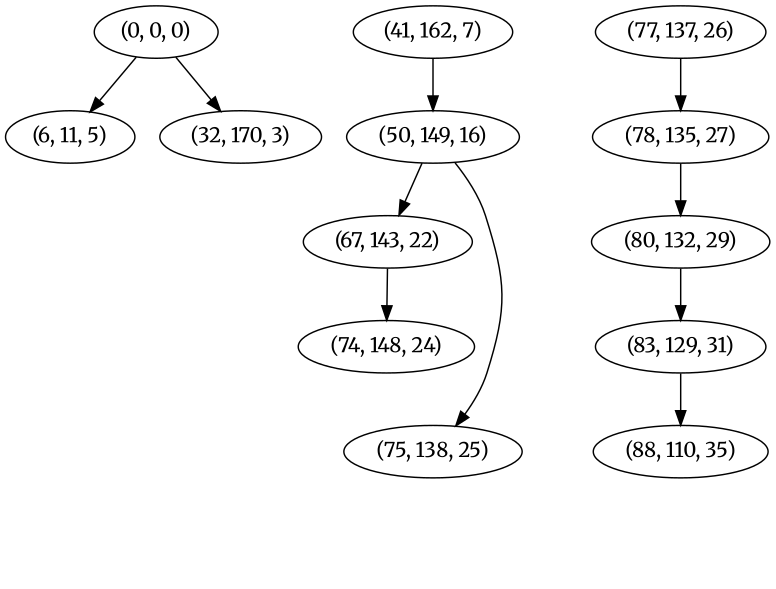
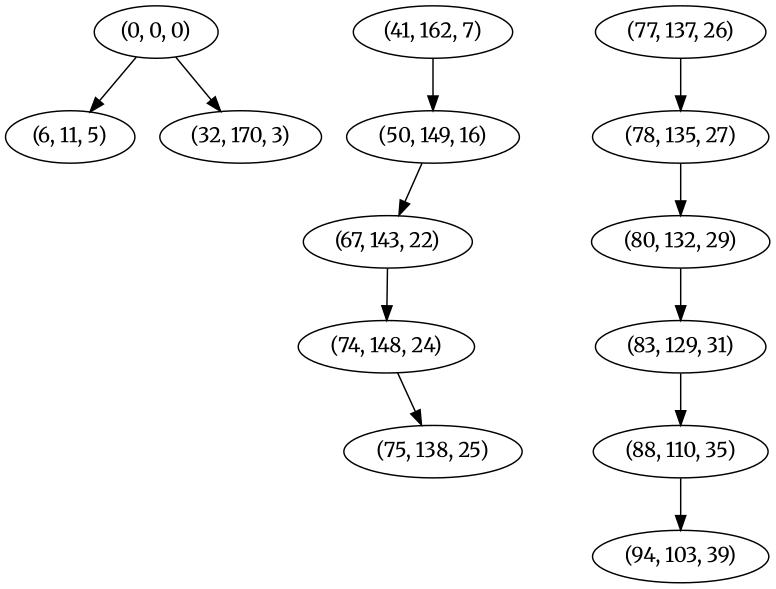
edge "(50, 149, 16)" -> "(75, 138, 25)": now "(74, 148, 24)" -> "(75, 138, 25)"
node "(94, 103, 39)": added
